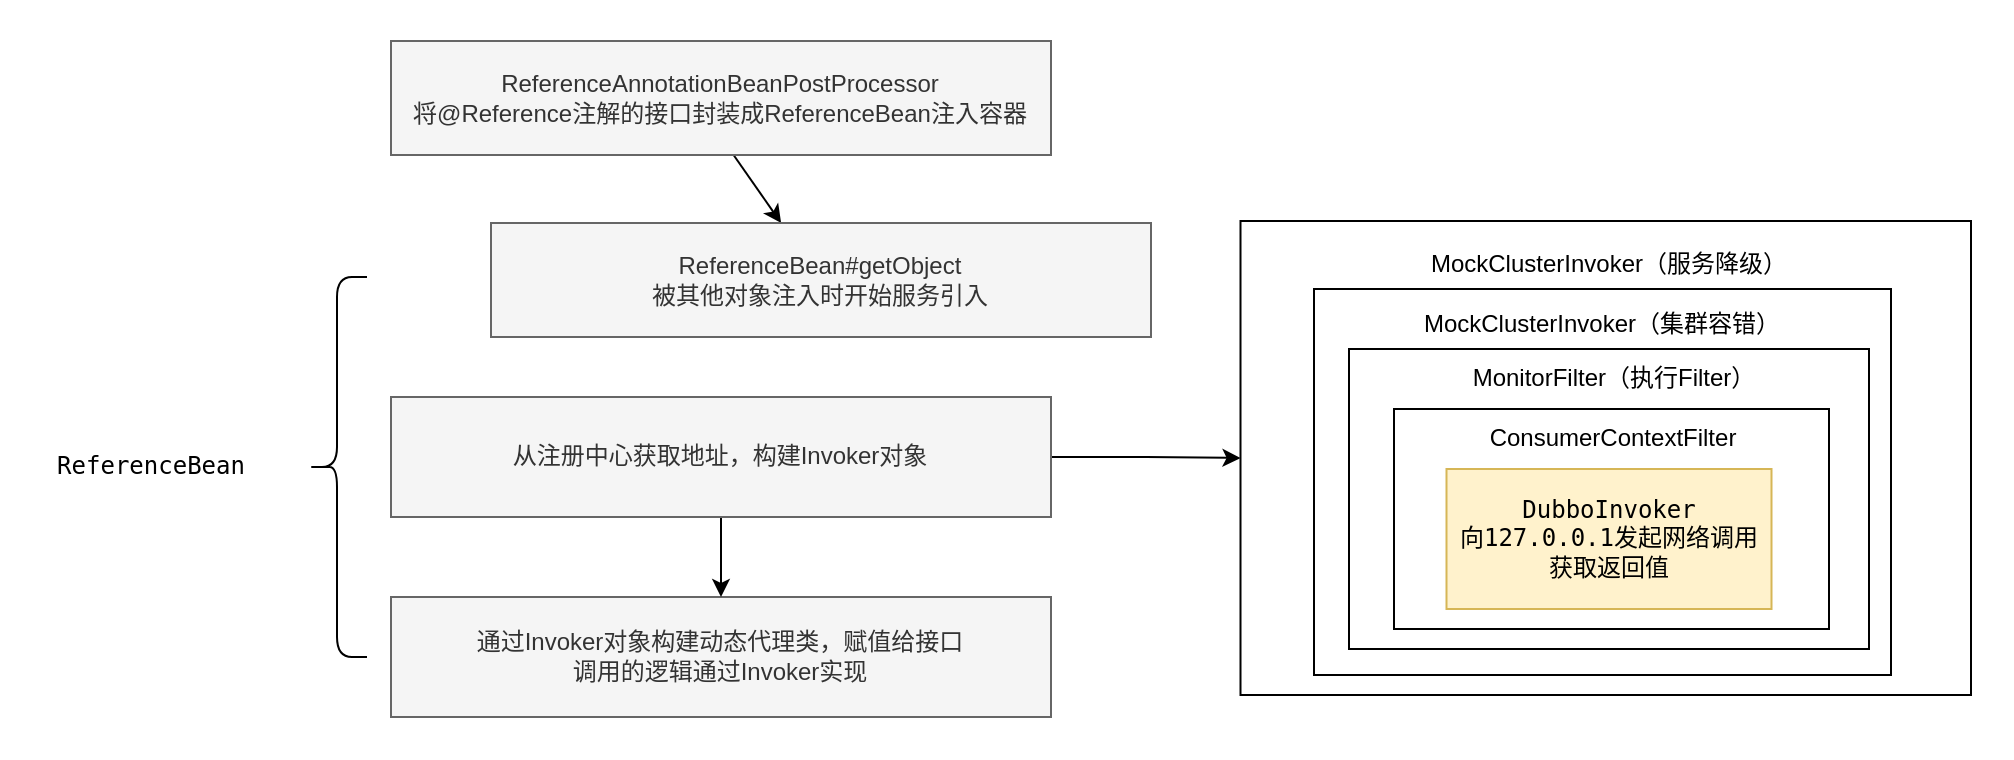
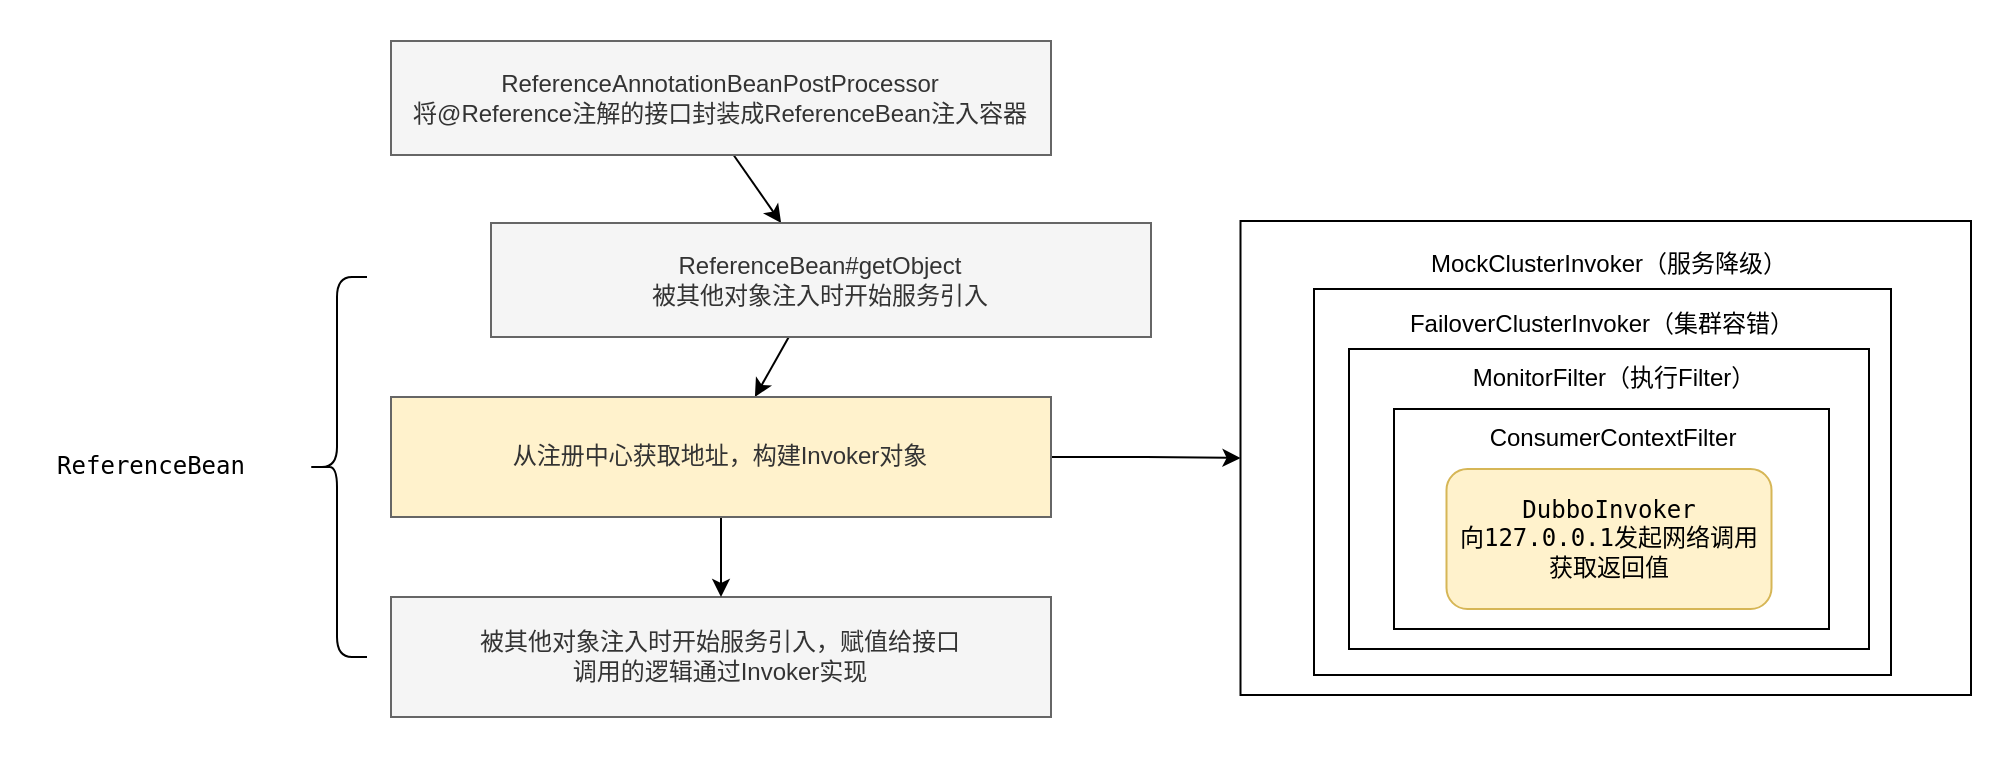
node "MockClusterInvoker（集群容错）": label "MockClusterInvoker（集群容错）" -> "FailoverClusterInvoker（集群容错）"
edge "ReferenceBean#getObject 被其他对象注入时开始服务引入" -> "从注册中心获取地址，构建Invoker对象": added
node "从注册中心获取地址，构建Invoker对象": fillcolor #f5f5f5 -> #fff2cc
node "DubboInvoker 向127.0.0.1发起网络调用 获取返回值": shape rectangle -> rounded rectangle
node "通过Invoker对象构建动态代理类，赋值给接口 调用的逻辑通过Invoker实现": label "通过Invoker对象构建动态代理类，赋值给接口 调用的逻辑通过Invoker实现" -> "被其他对象注入时开始服务引入，赋值给接口 调用的逻辑通过Invoker实现"
